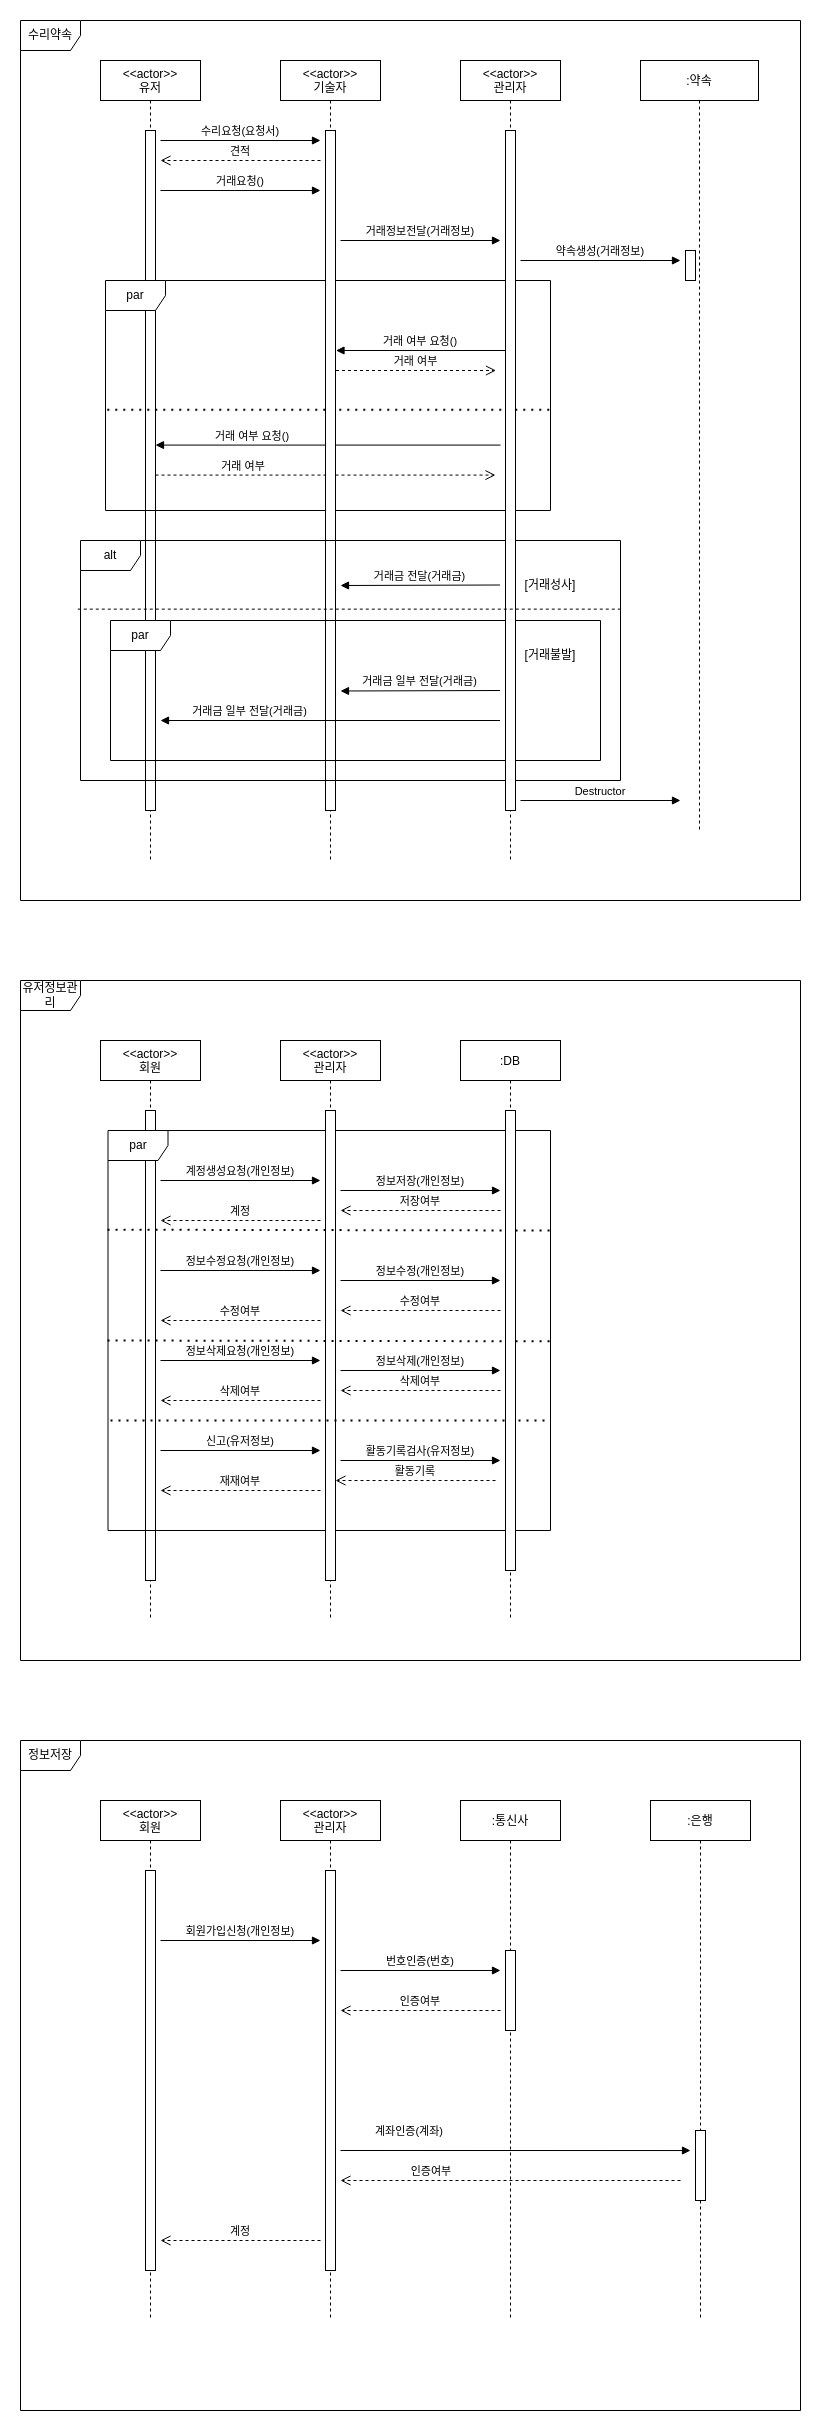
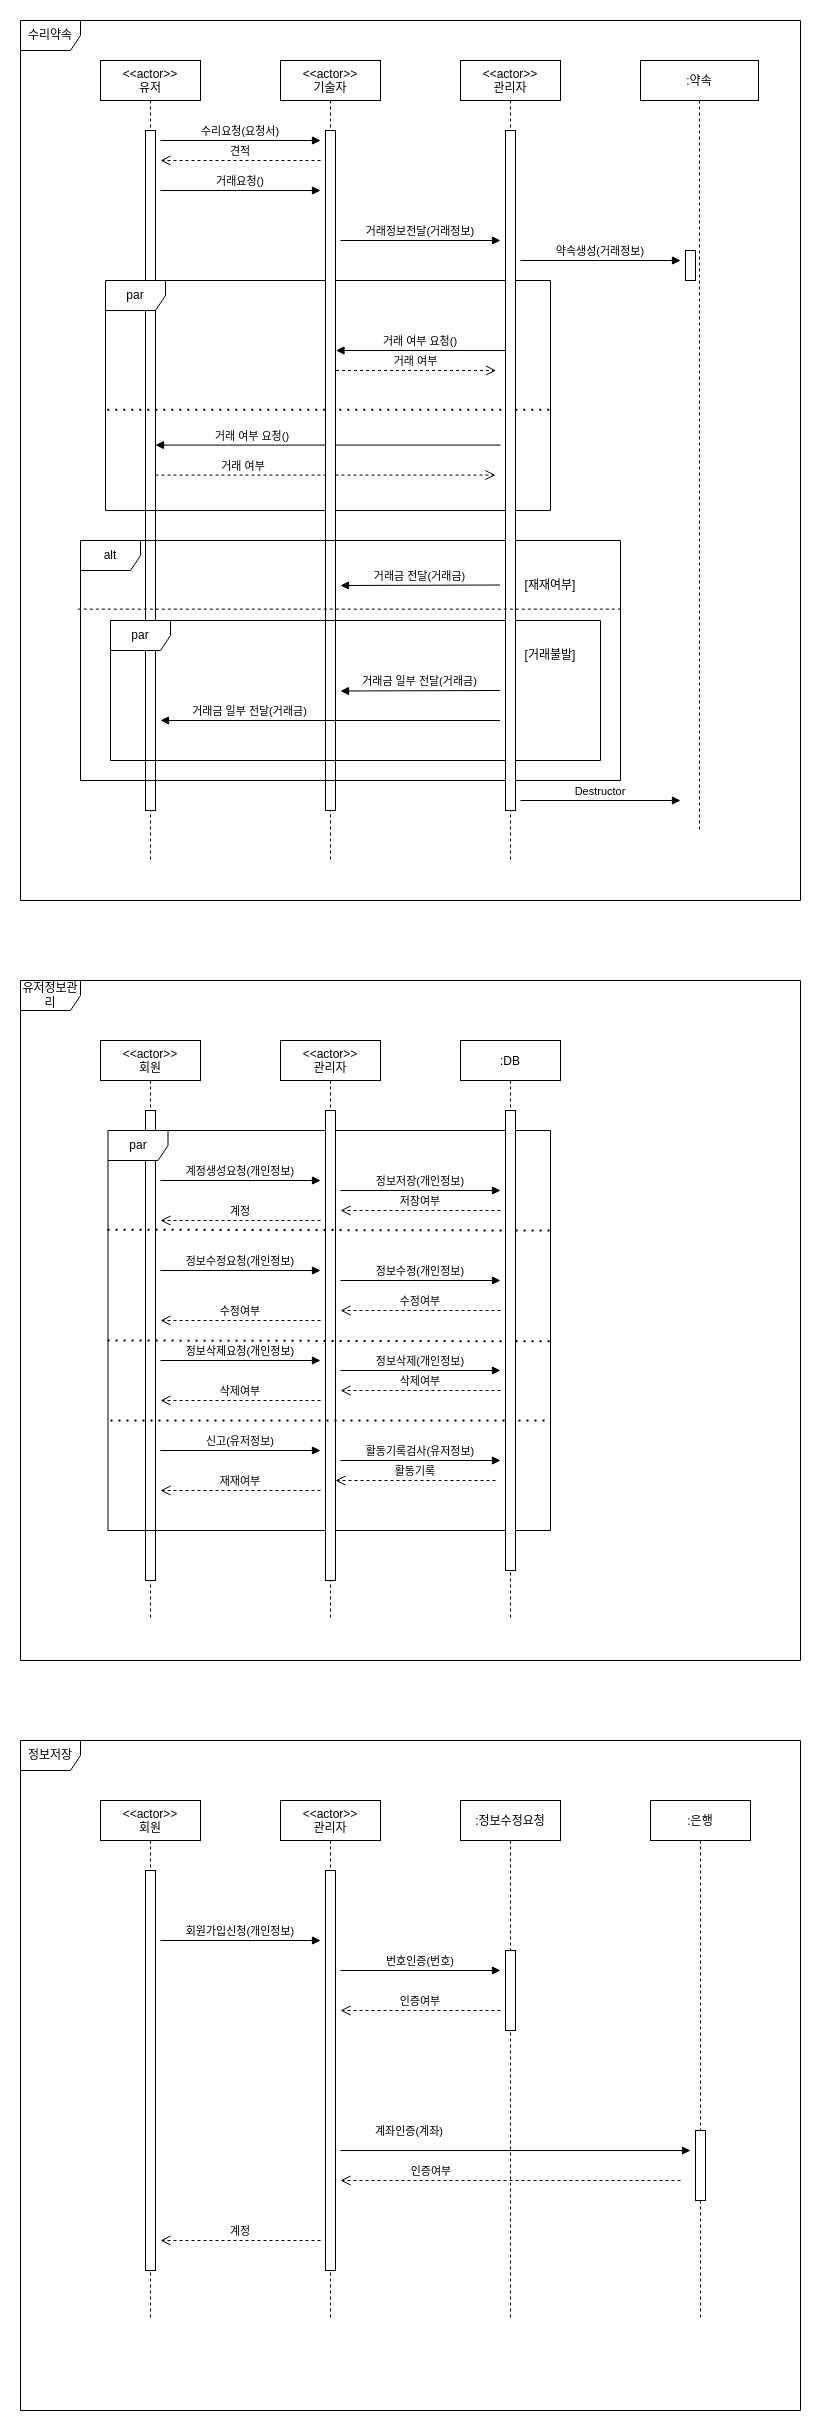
node "[거래성사]": label "[거래성사]" -> "[재재여부]"
node ":통신사": label ":통신사" -> ":정보수정요청"
